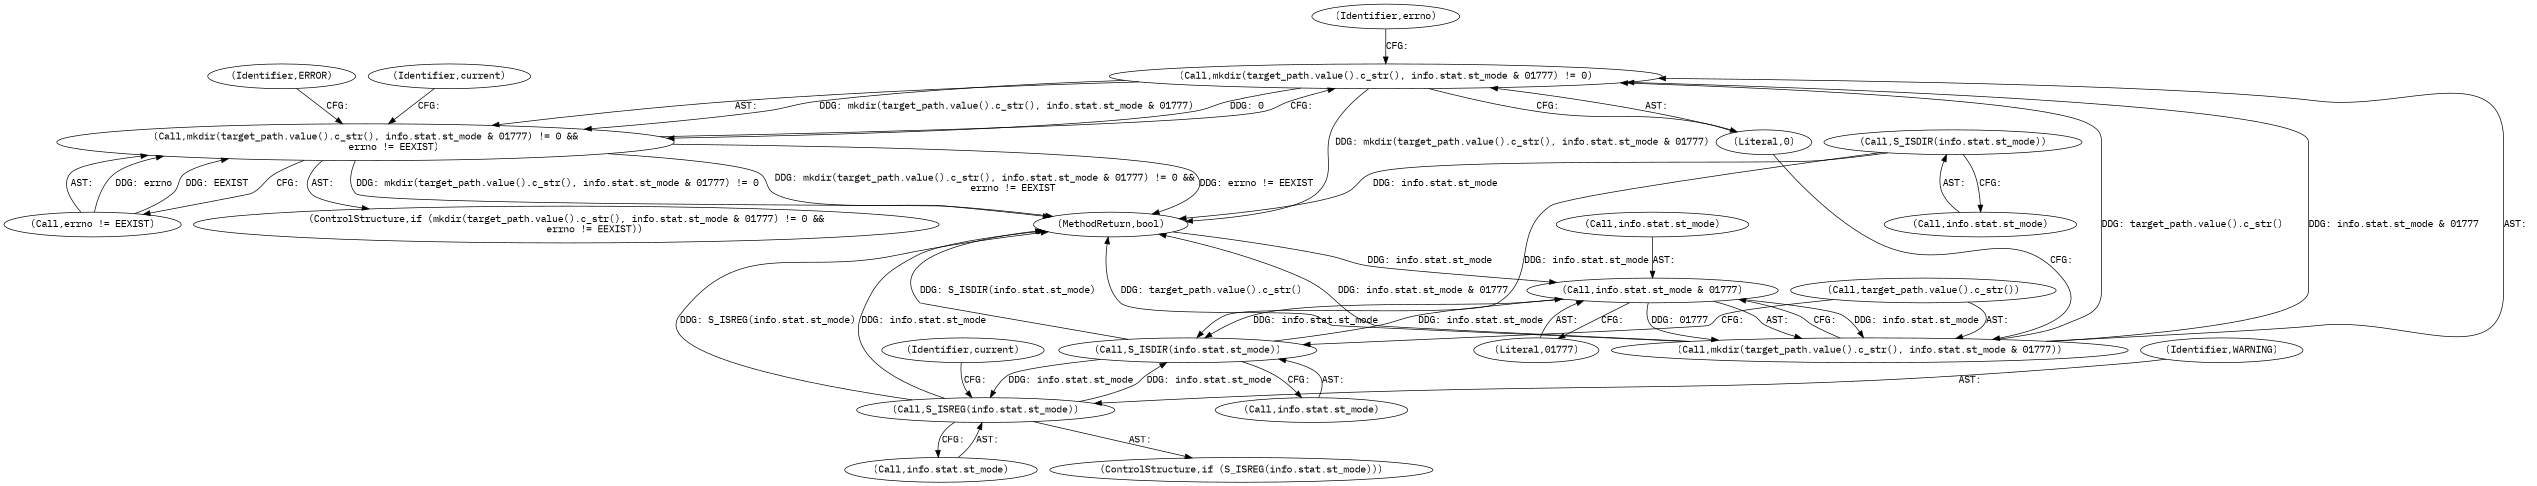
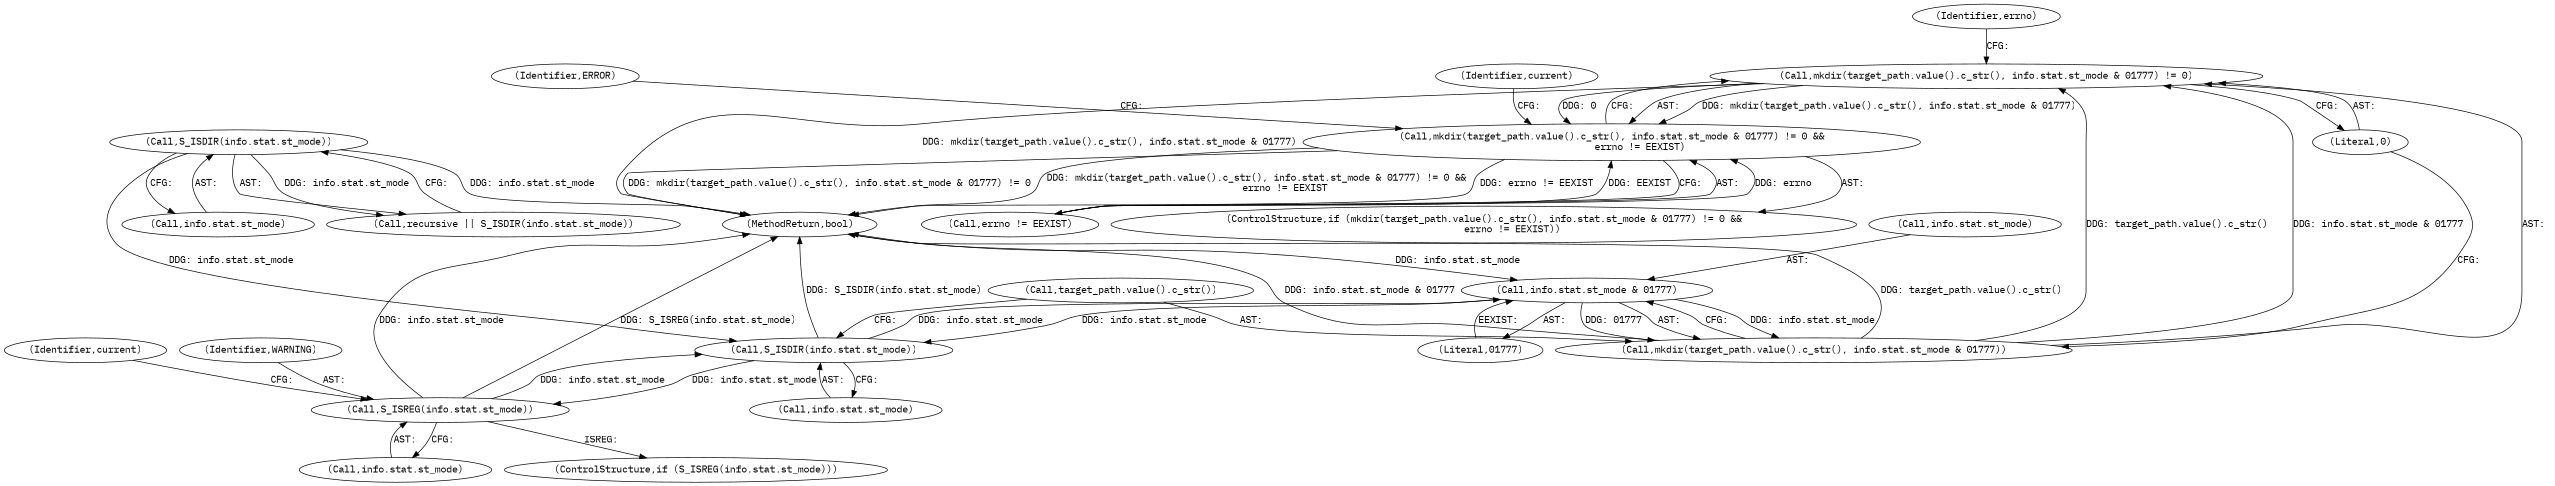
node "(Call,recursive || S_ISDIR(info.stat.st_mode))": added
edge "(Literal,01777)" -> "(Call,info.stat.st_mode & 01777)": label "AST: " -> "EEXIST: "
edge "(Call,info.stat.st_mode & 01777)" -> "(Literal,01777)": label "CFG: " -> "AST: "
edge "(Call,S_ISREG(info.stat.st_mode))" -> "(ControlStructure,if (S_ISREG(info.stat.st_mode)))": label "AST: " -> "ISREG: "
